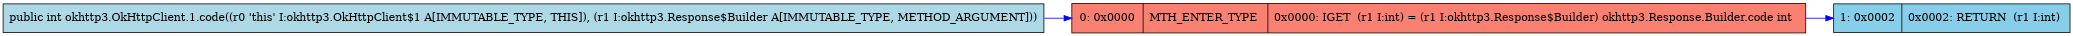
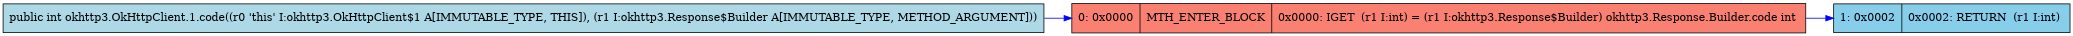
node "0: 0x0000": text "MTH_ENTER_TYPE" -> "MTH_ENTER_BLOCK"
